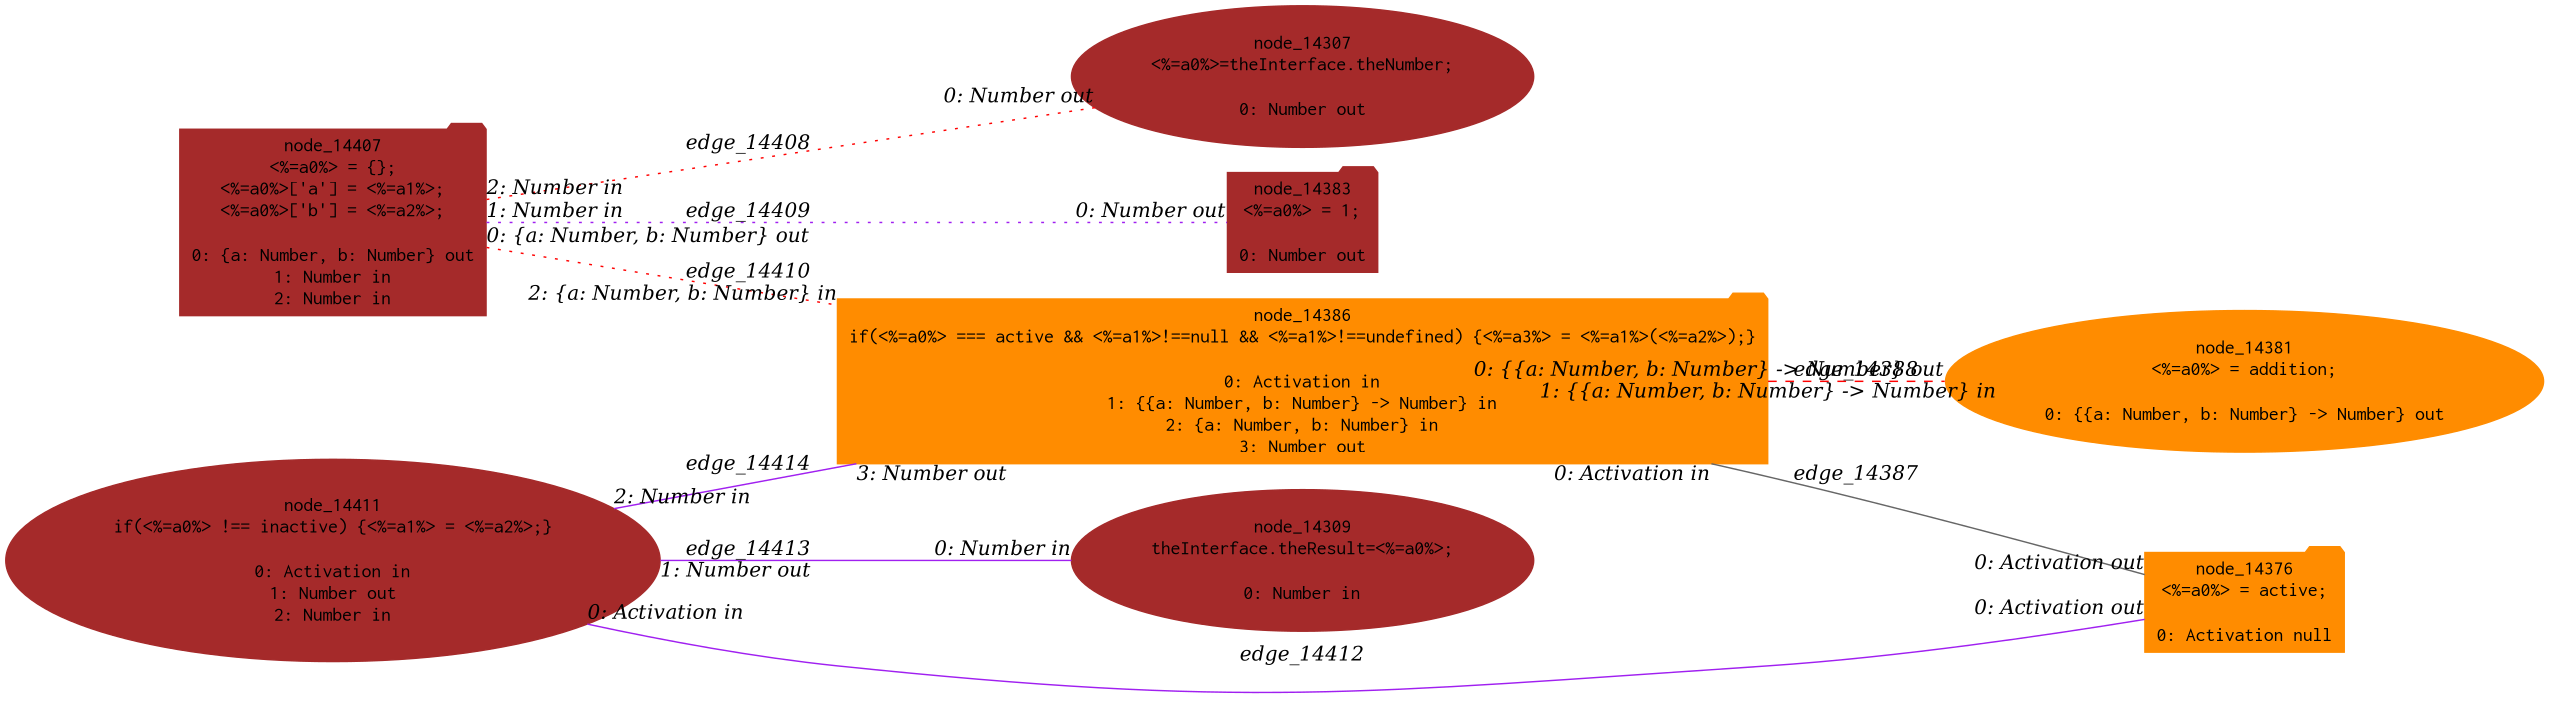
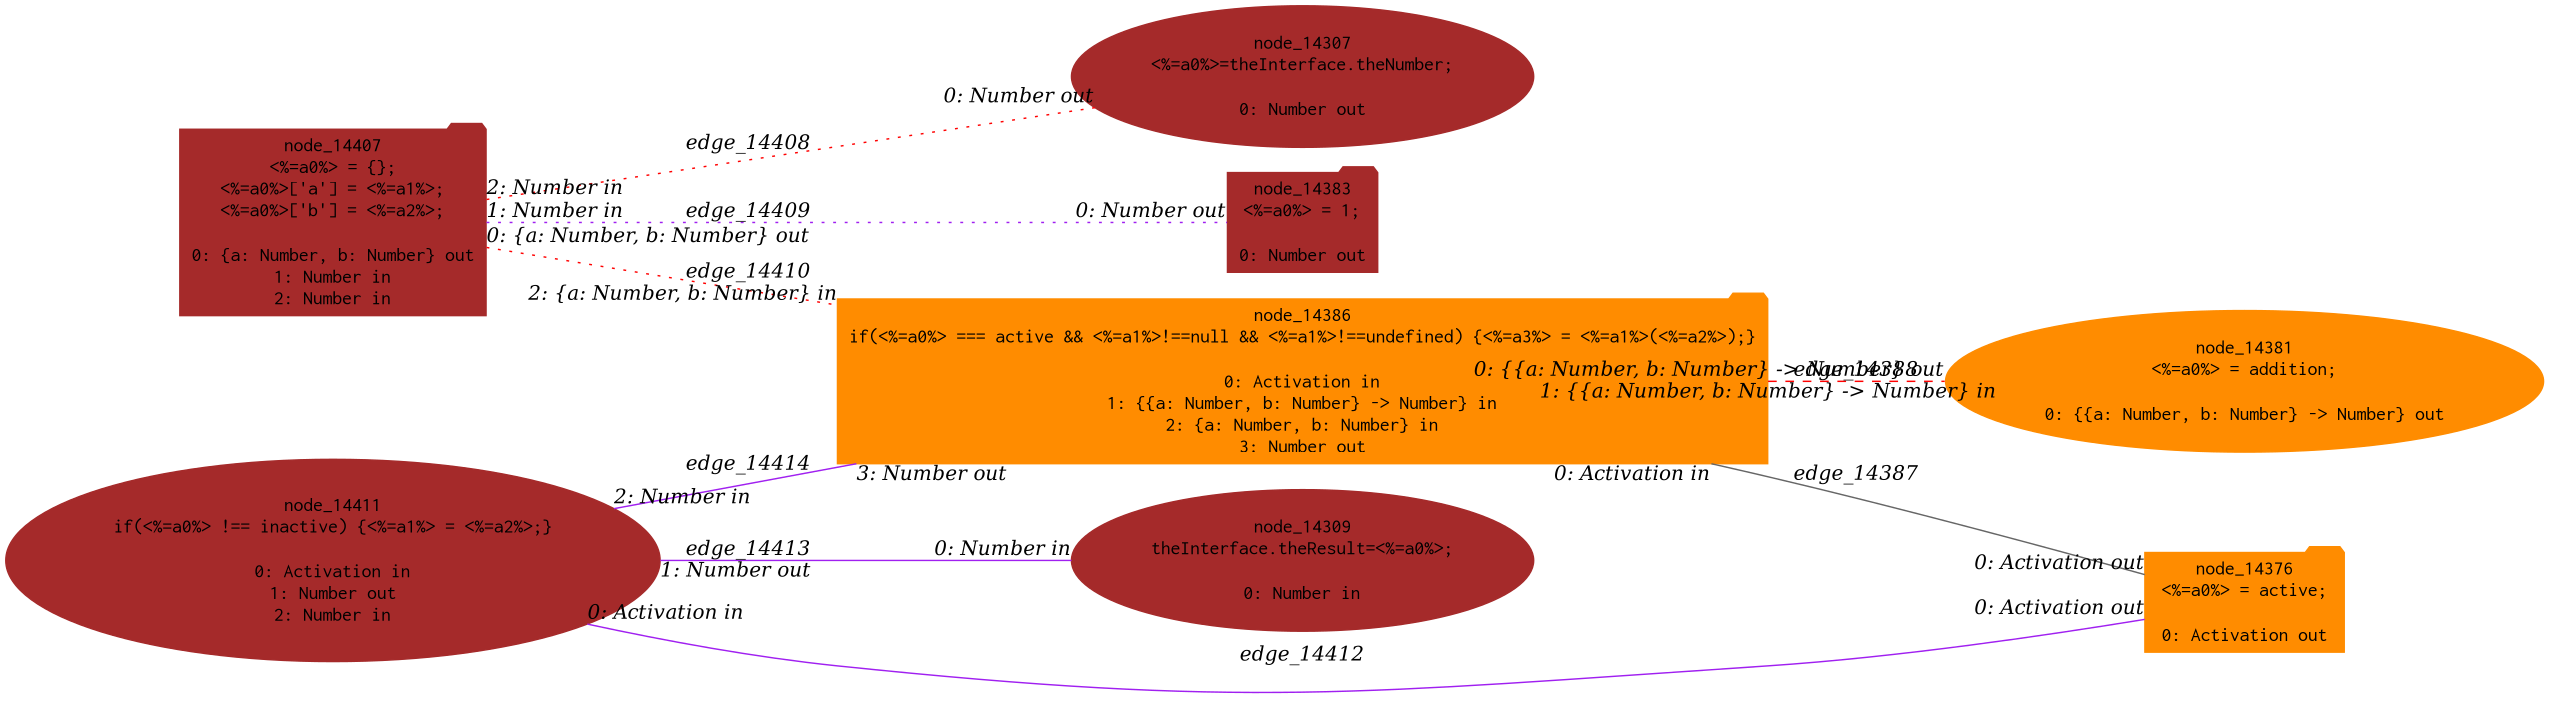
node "node_14376 <%=a0%> = active; 0: Activation null": label "node_14376 <%=a0%> = active; 0: Activation null" -> "node_14376 <%=a0%> = active; 0: Activation out"
